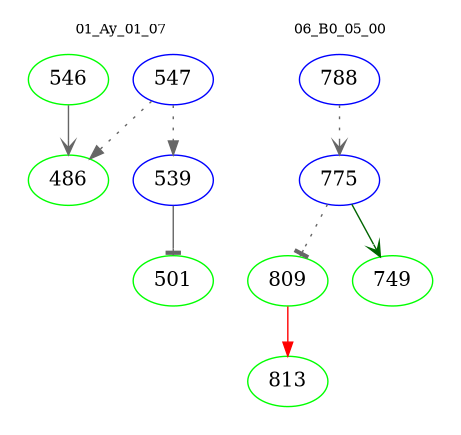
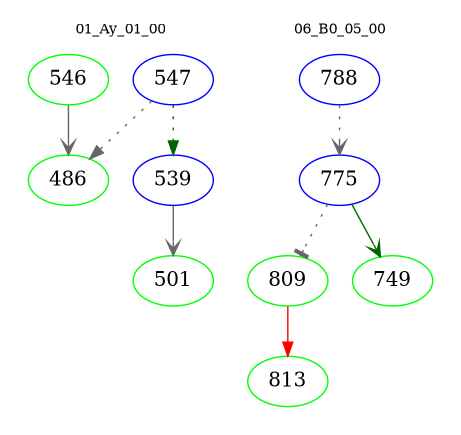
cluster "01_Ay_01_07": label "01_Ay_01_07" -> "01_Ay_01_00"
edge "547" -> "539": color gray40 -> darkgreen
edge "539" -> "501": arrowhead tee -> vee
